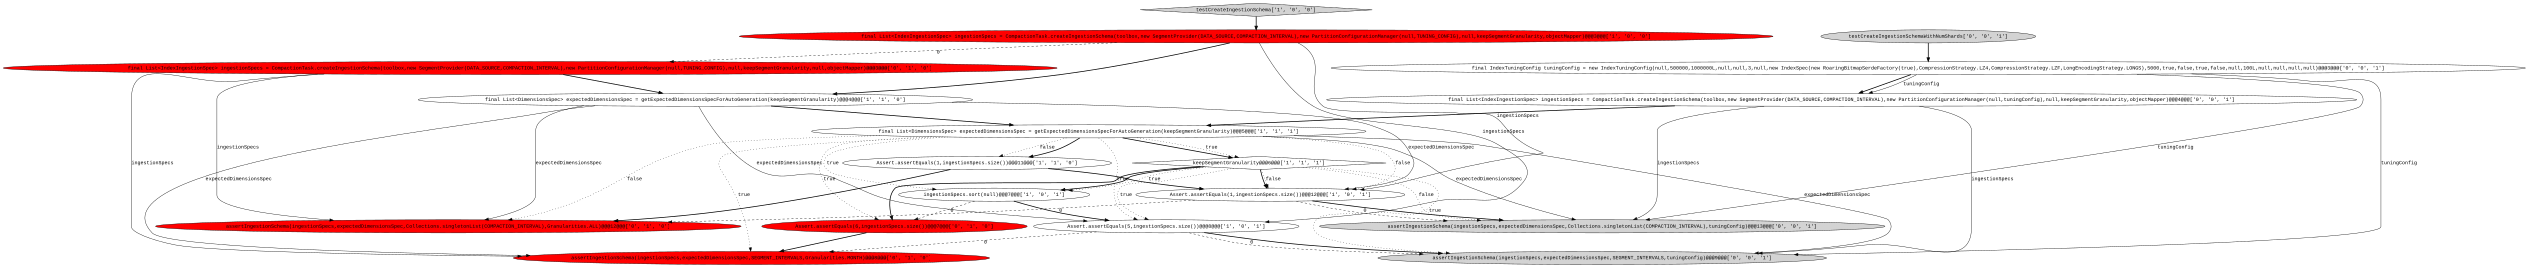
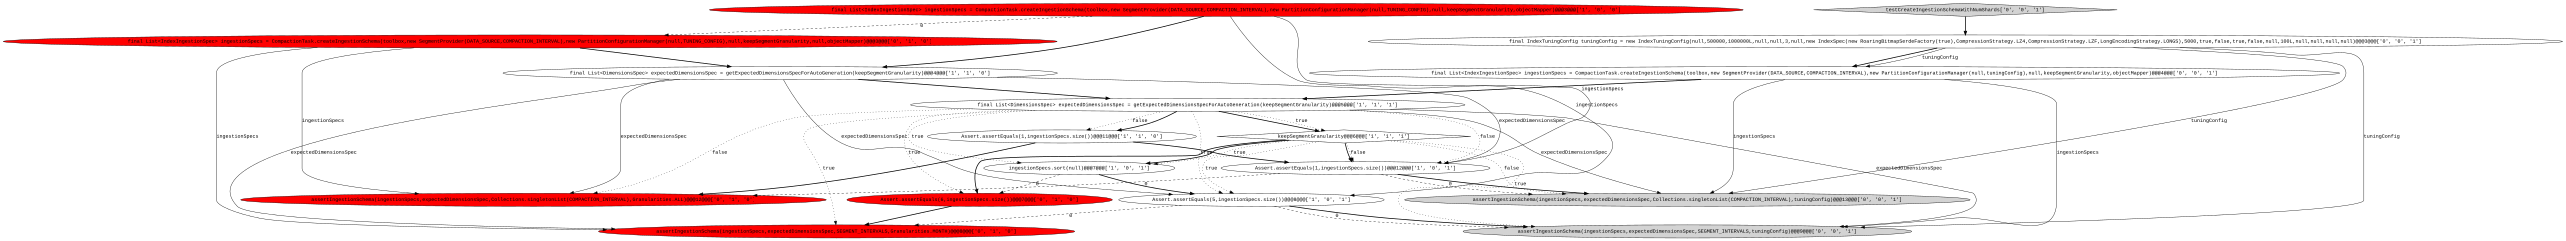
node "testCreateIngestionSchema['1', '0', '0']": removed
node "testCreateIngestionSchemaWithNumShards['0', '0', '1']": shape ellipse -> diamond
